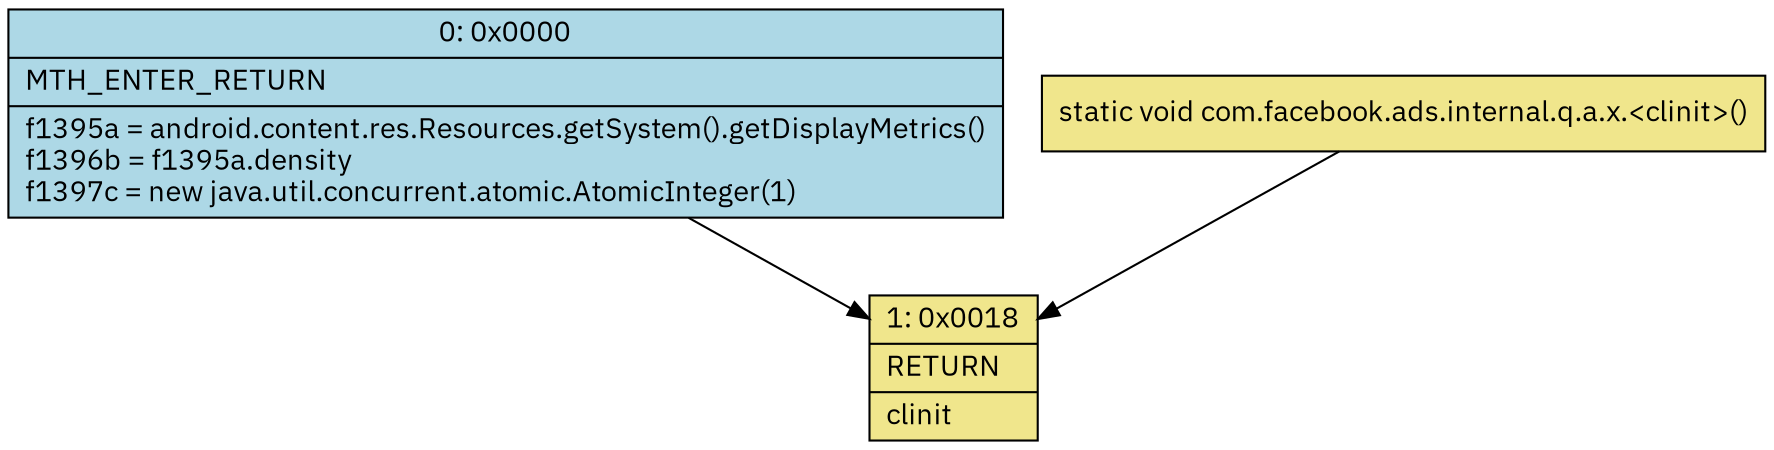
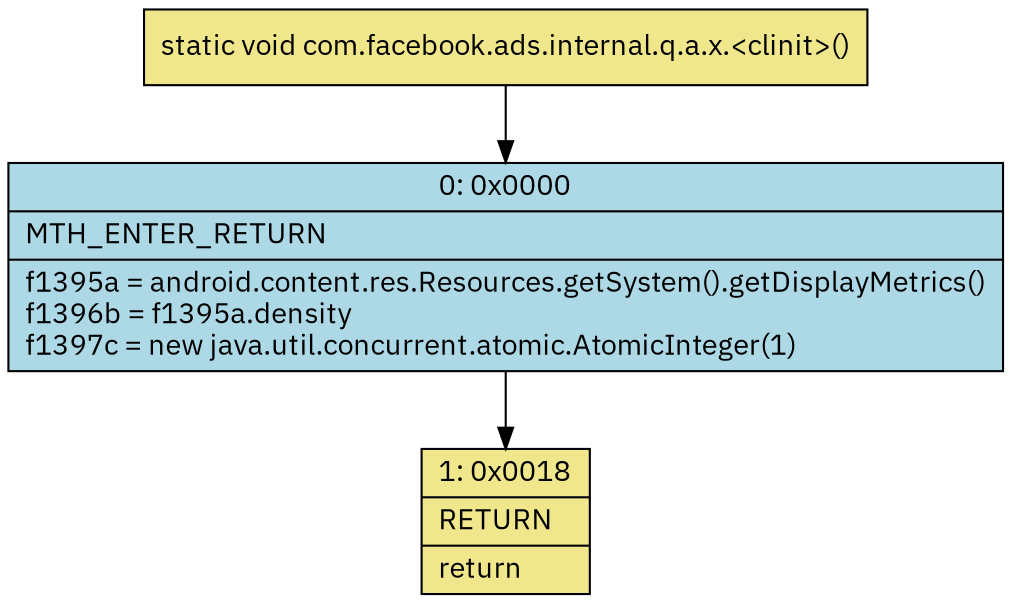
edge "static void com.facebook.ads.internal.q.a.x.<clinit>()" -> "1: 0x0018": now "static void com.facebook.ads.internal.q.a.x.<clinit>()" -> "0: 0x0000"
node "1: 0x0018": text "clinit" -> "return"
